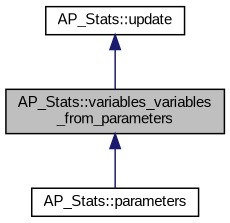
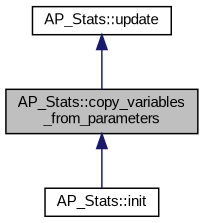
node "AP_Stats::variables_variables _from_parameters": label "AP_Stats::variables_variables _from_parameters" -> "AP_Stats::copy_variables _from_parameters"
node "AP_Stats::parameters": label "AP_Stats::parameters" -> "AP_Stats::init"
